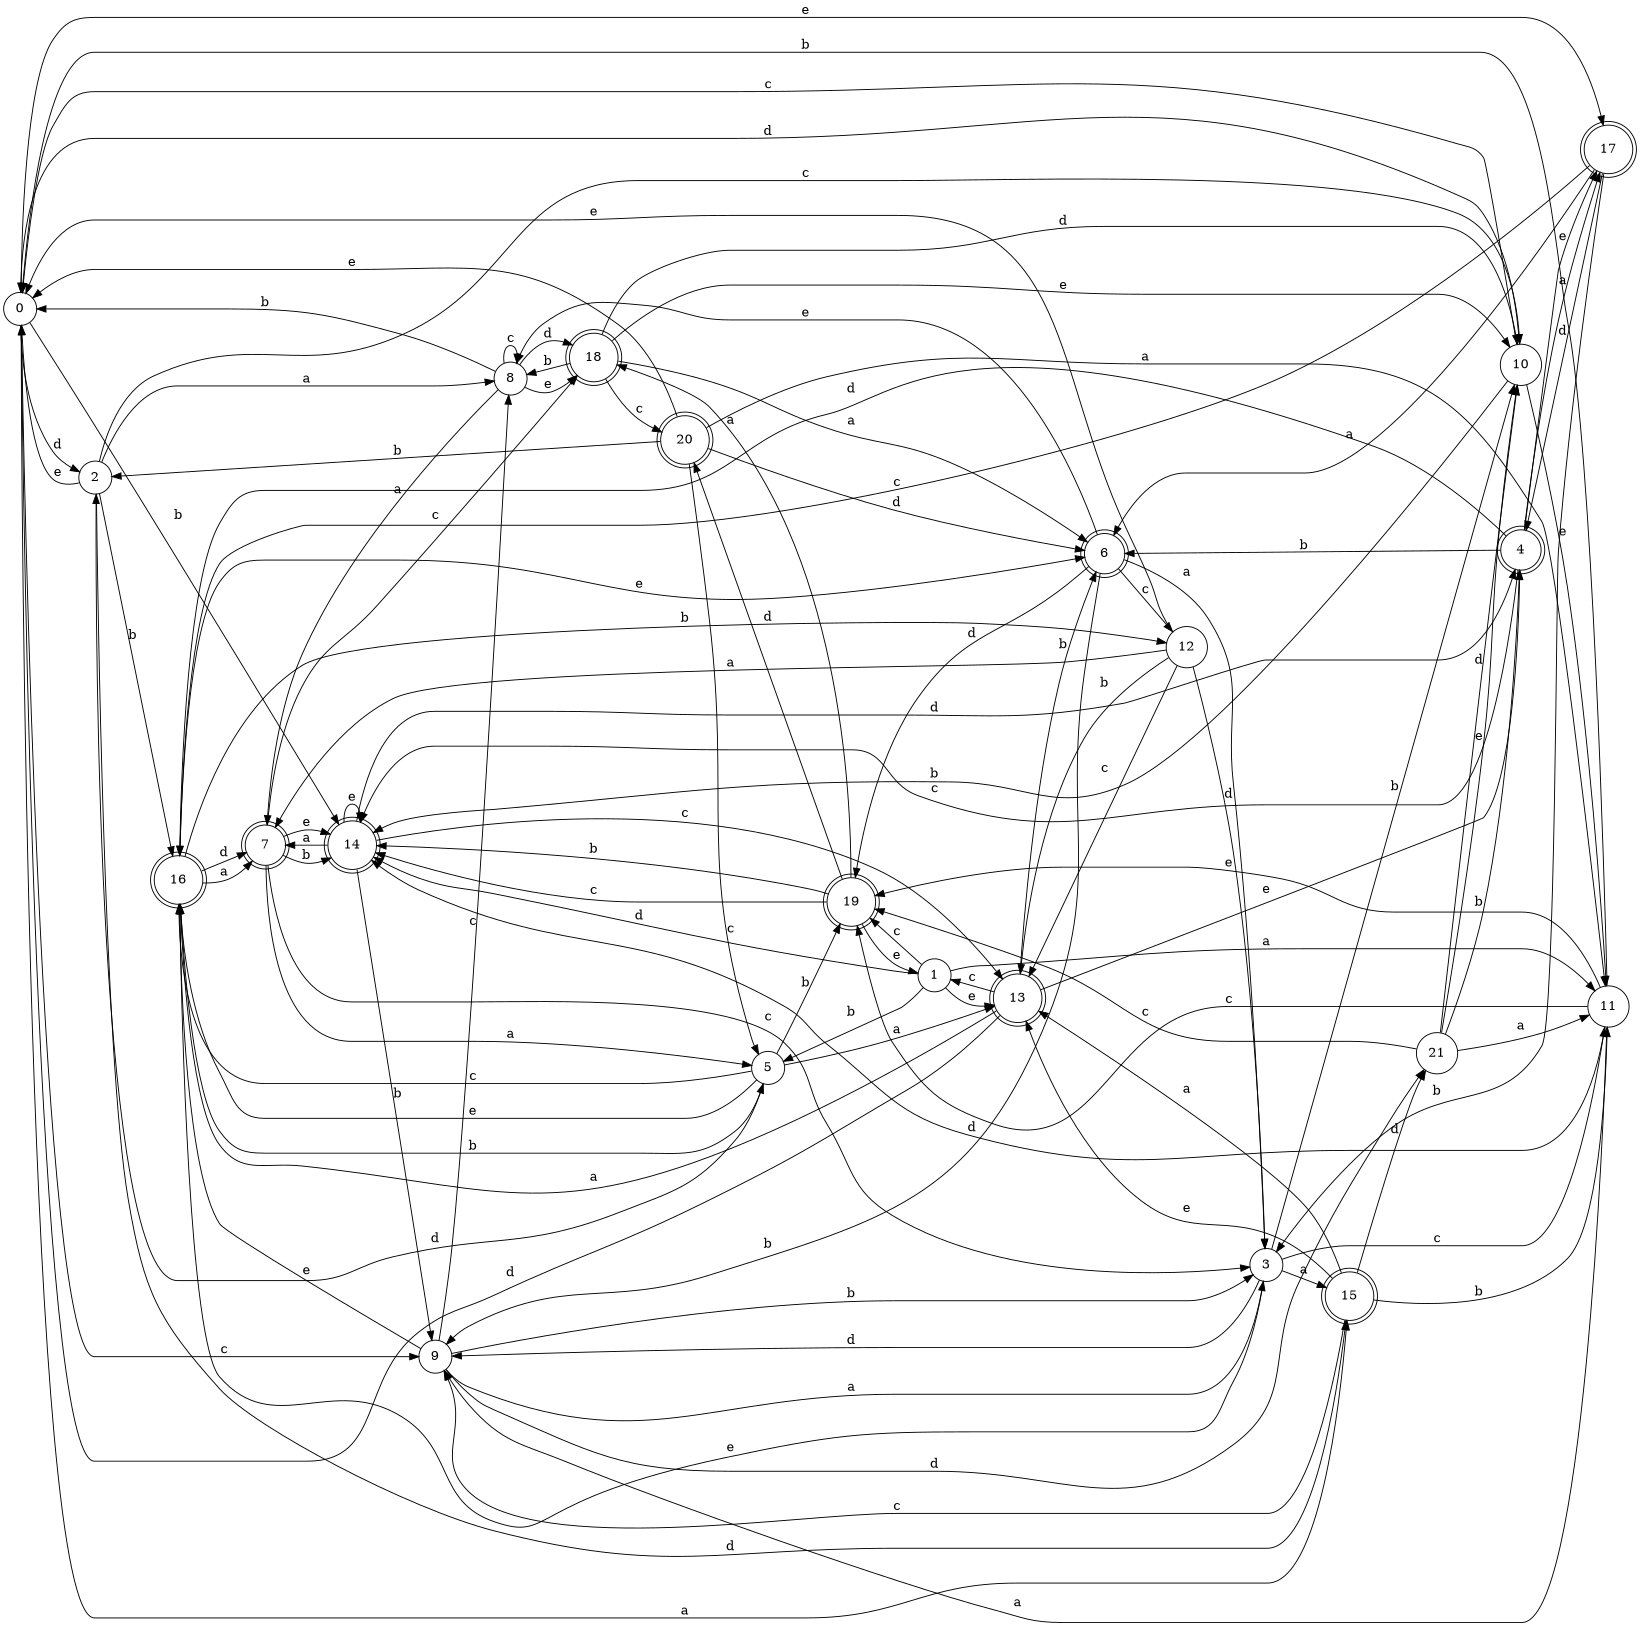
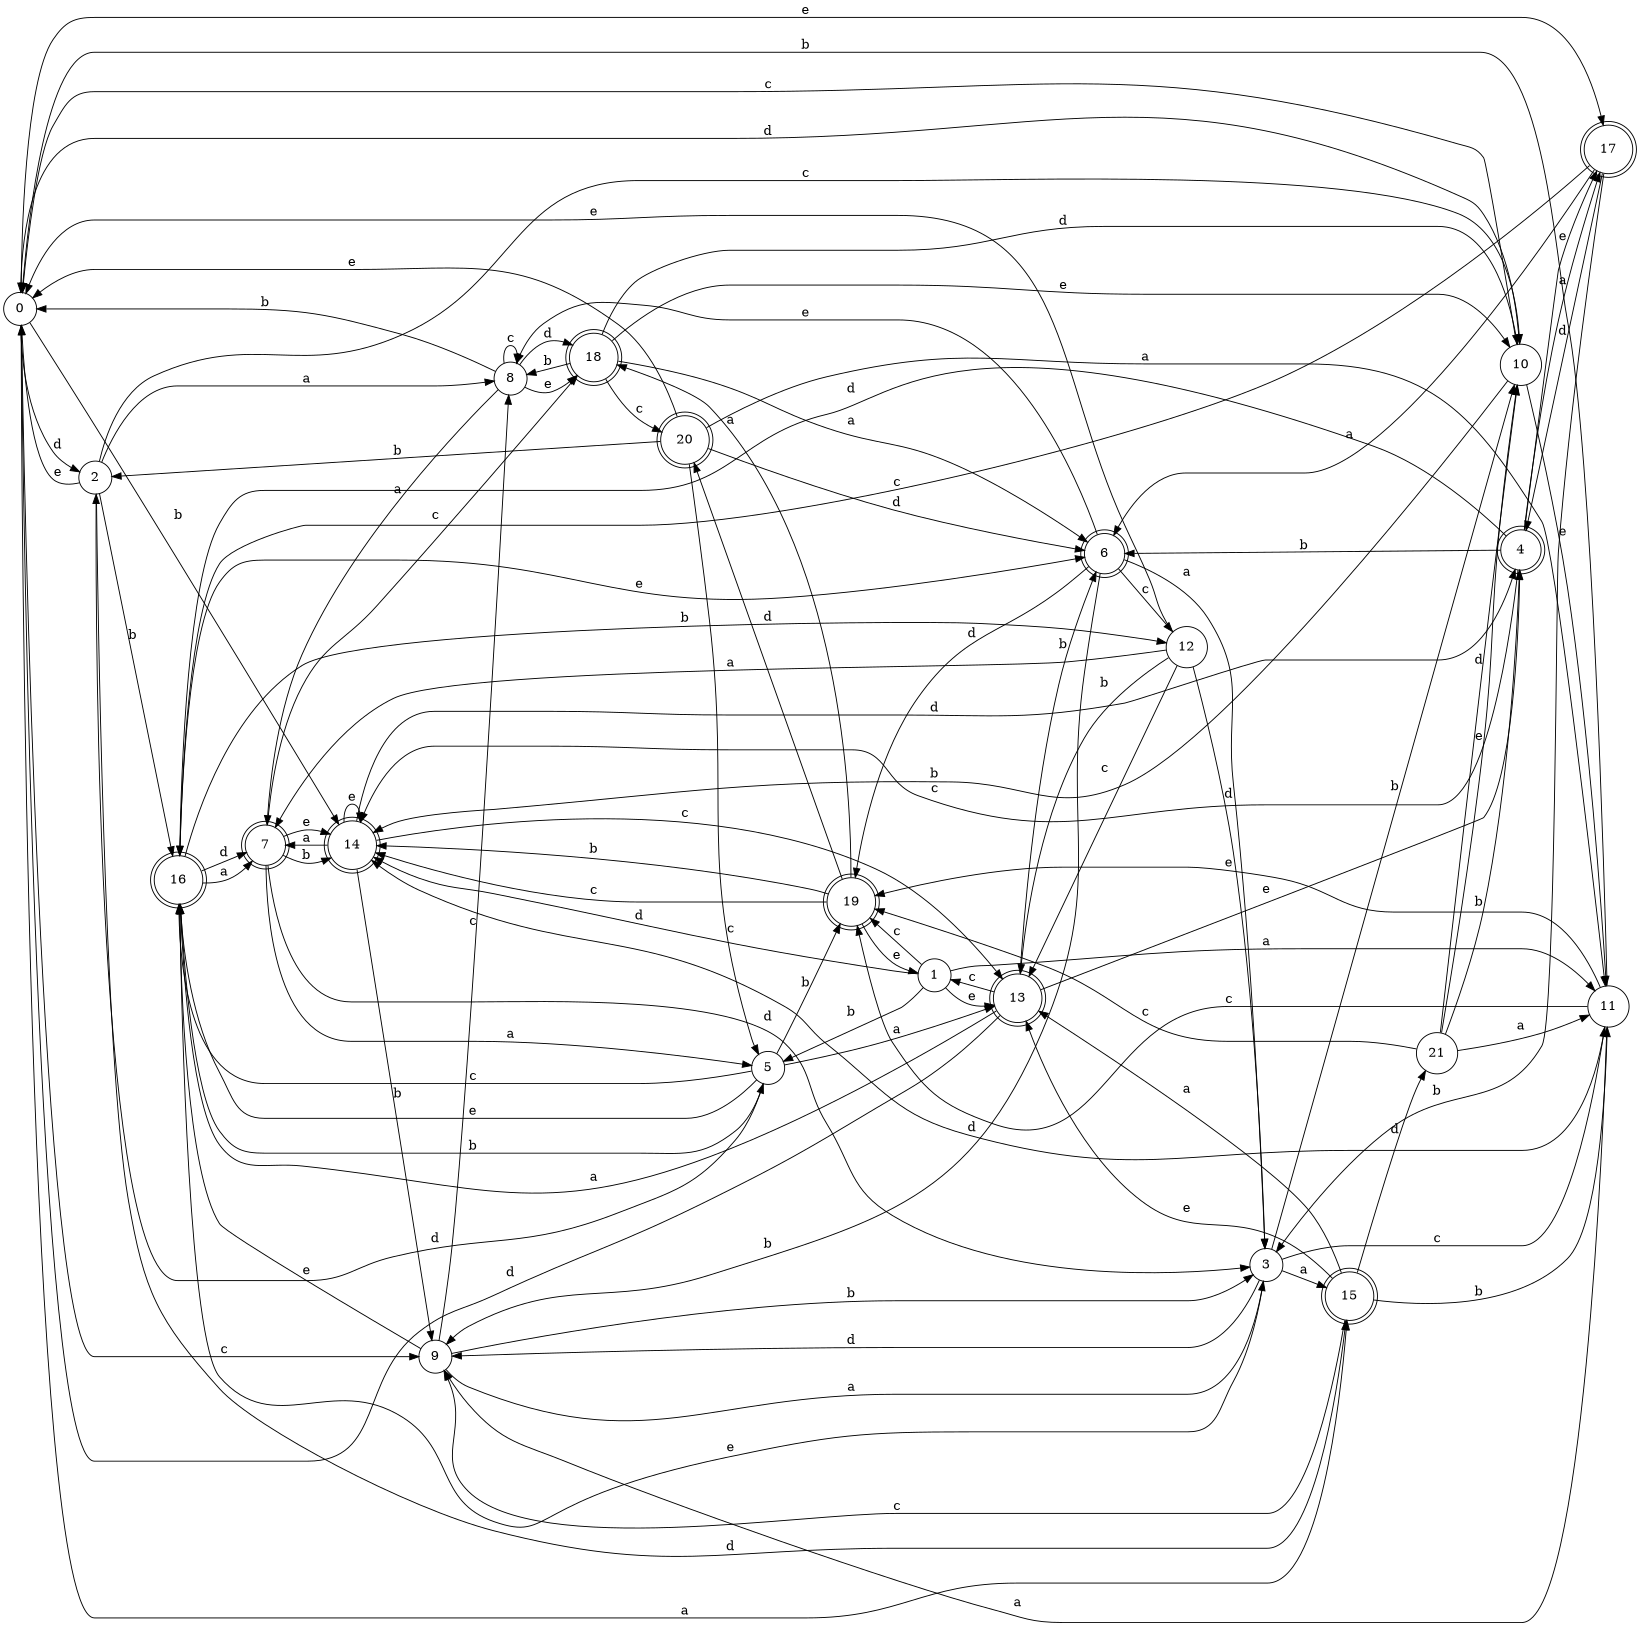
edge "7" -> "3": label "c" -> "d"
edge "9" -> "21": removed, label "d"
